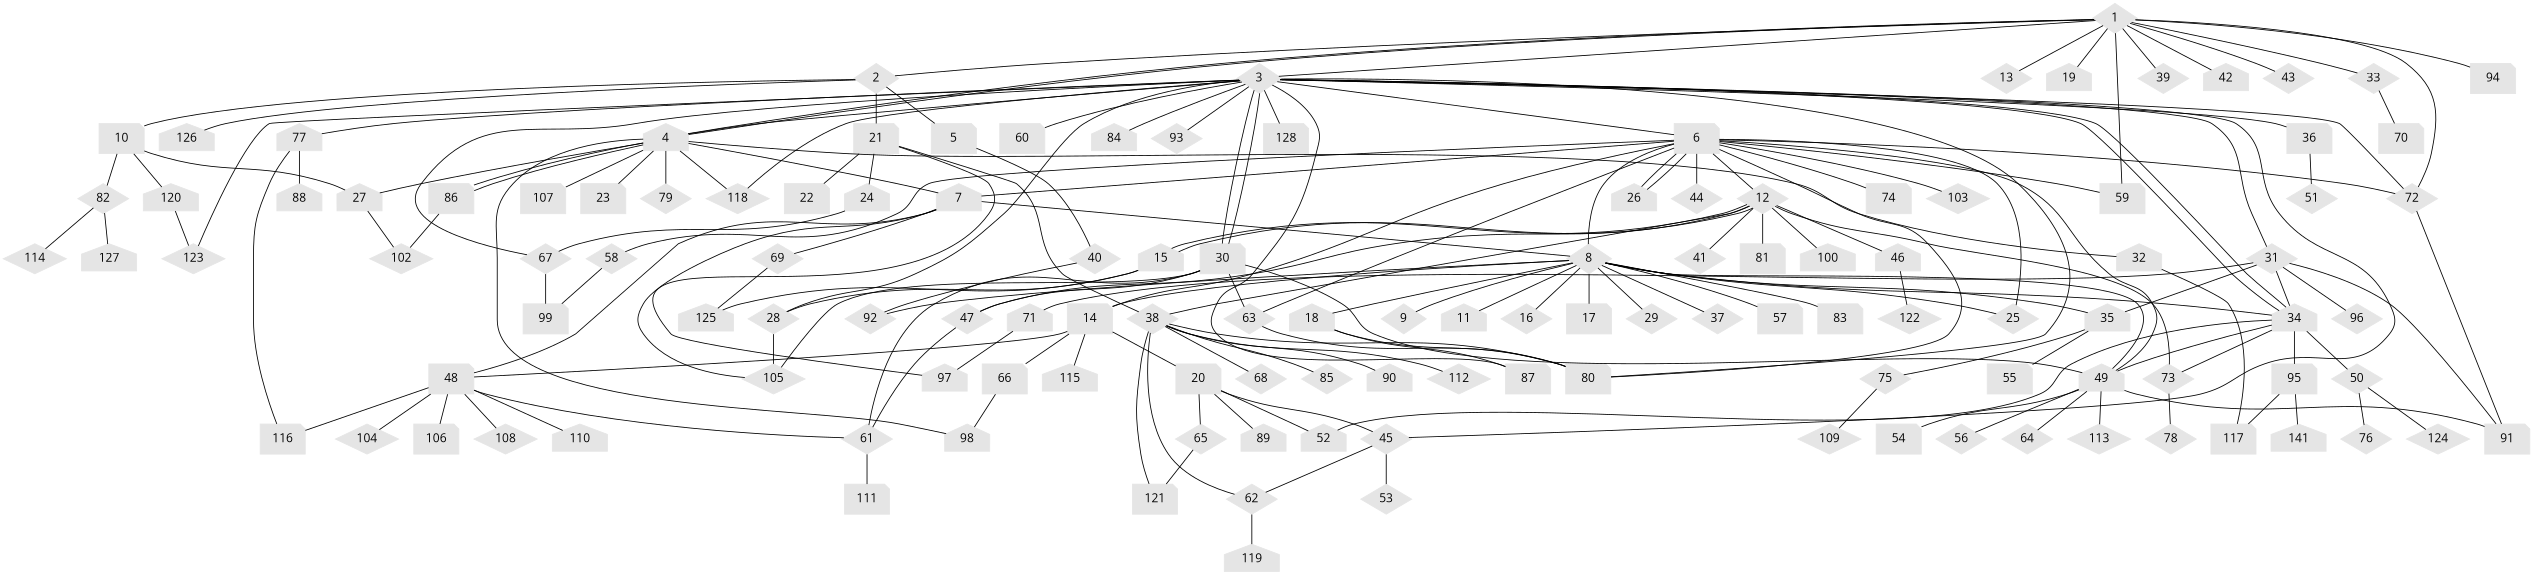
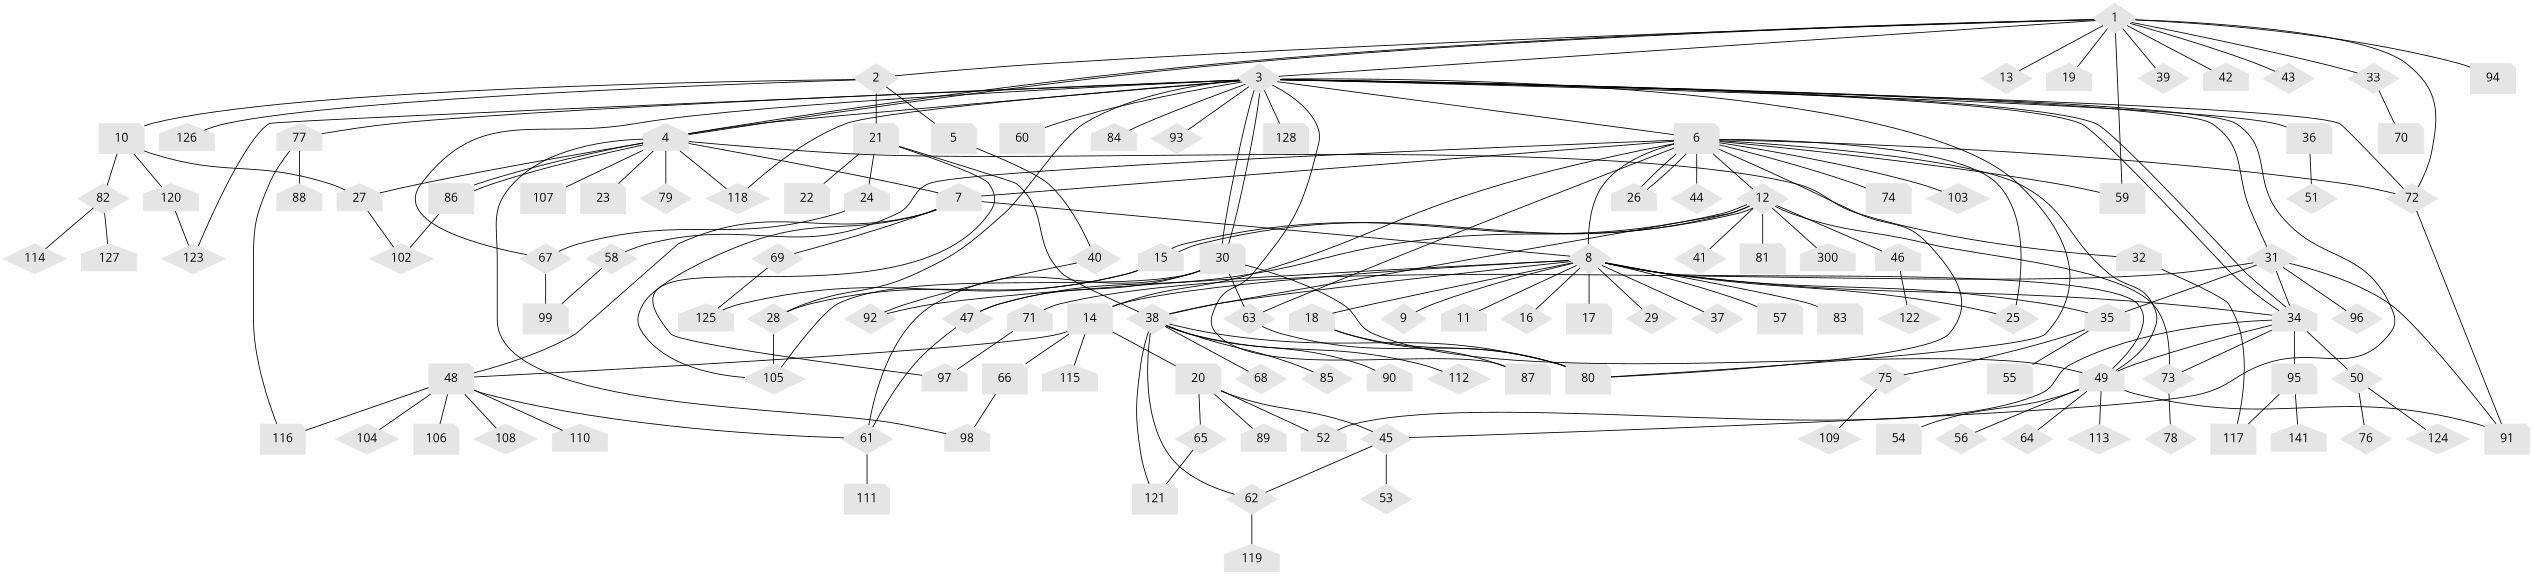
node "100": label "100" -> "300"
edge "8" -- "38": added
